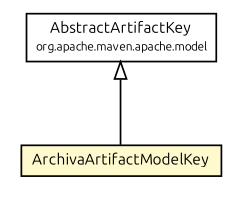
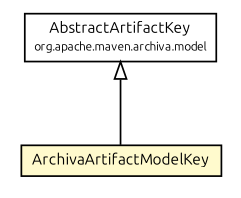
node "AbstractArtifactKey": text "org.apache.maven.apache.model" -> "org.apache.maven.archiva.model"
